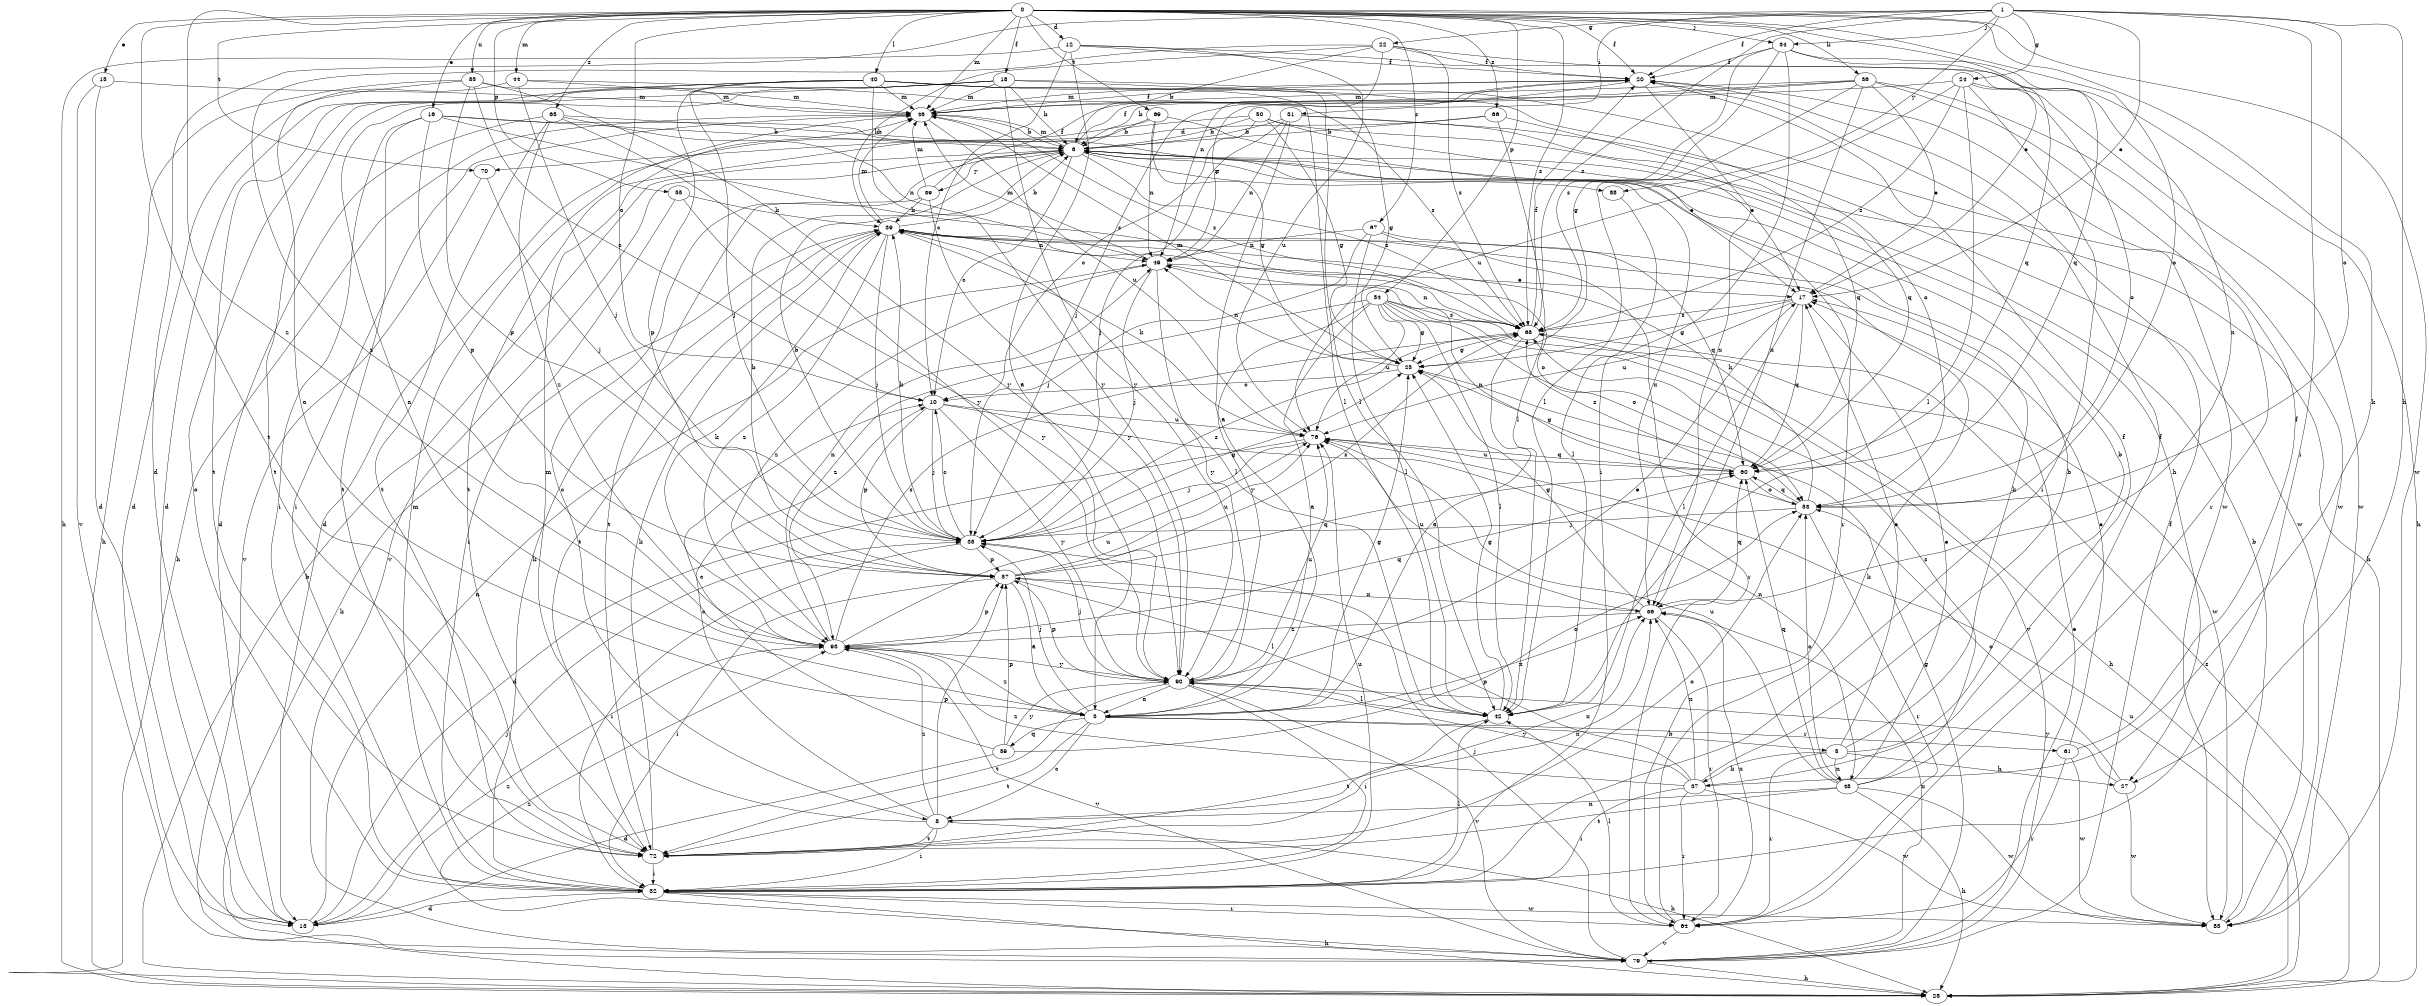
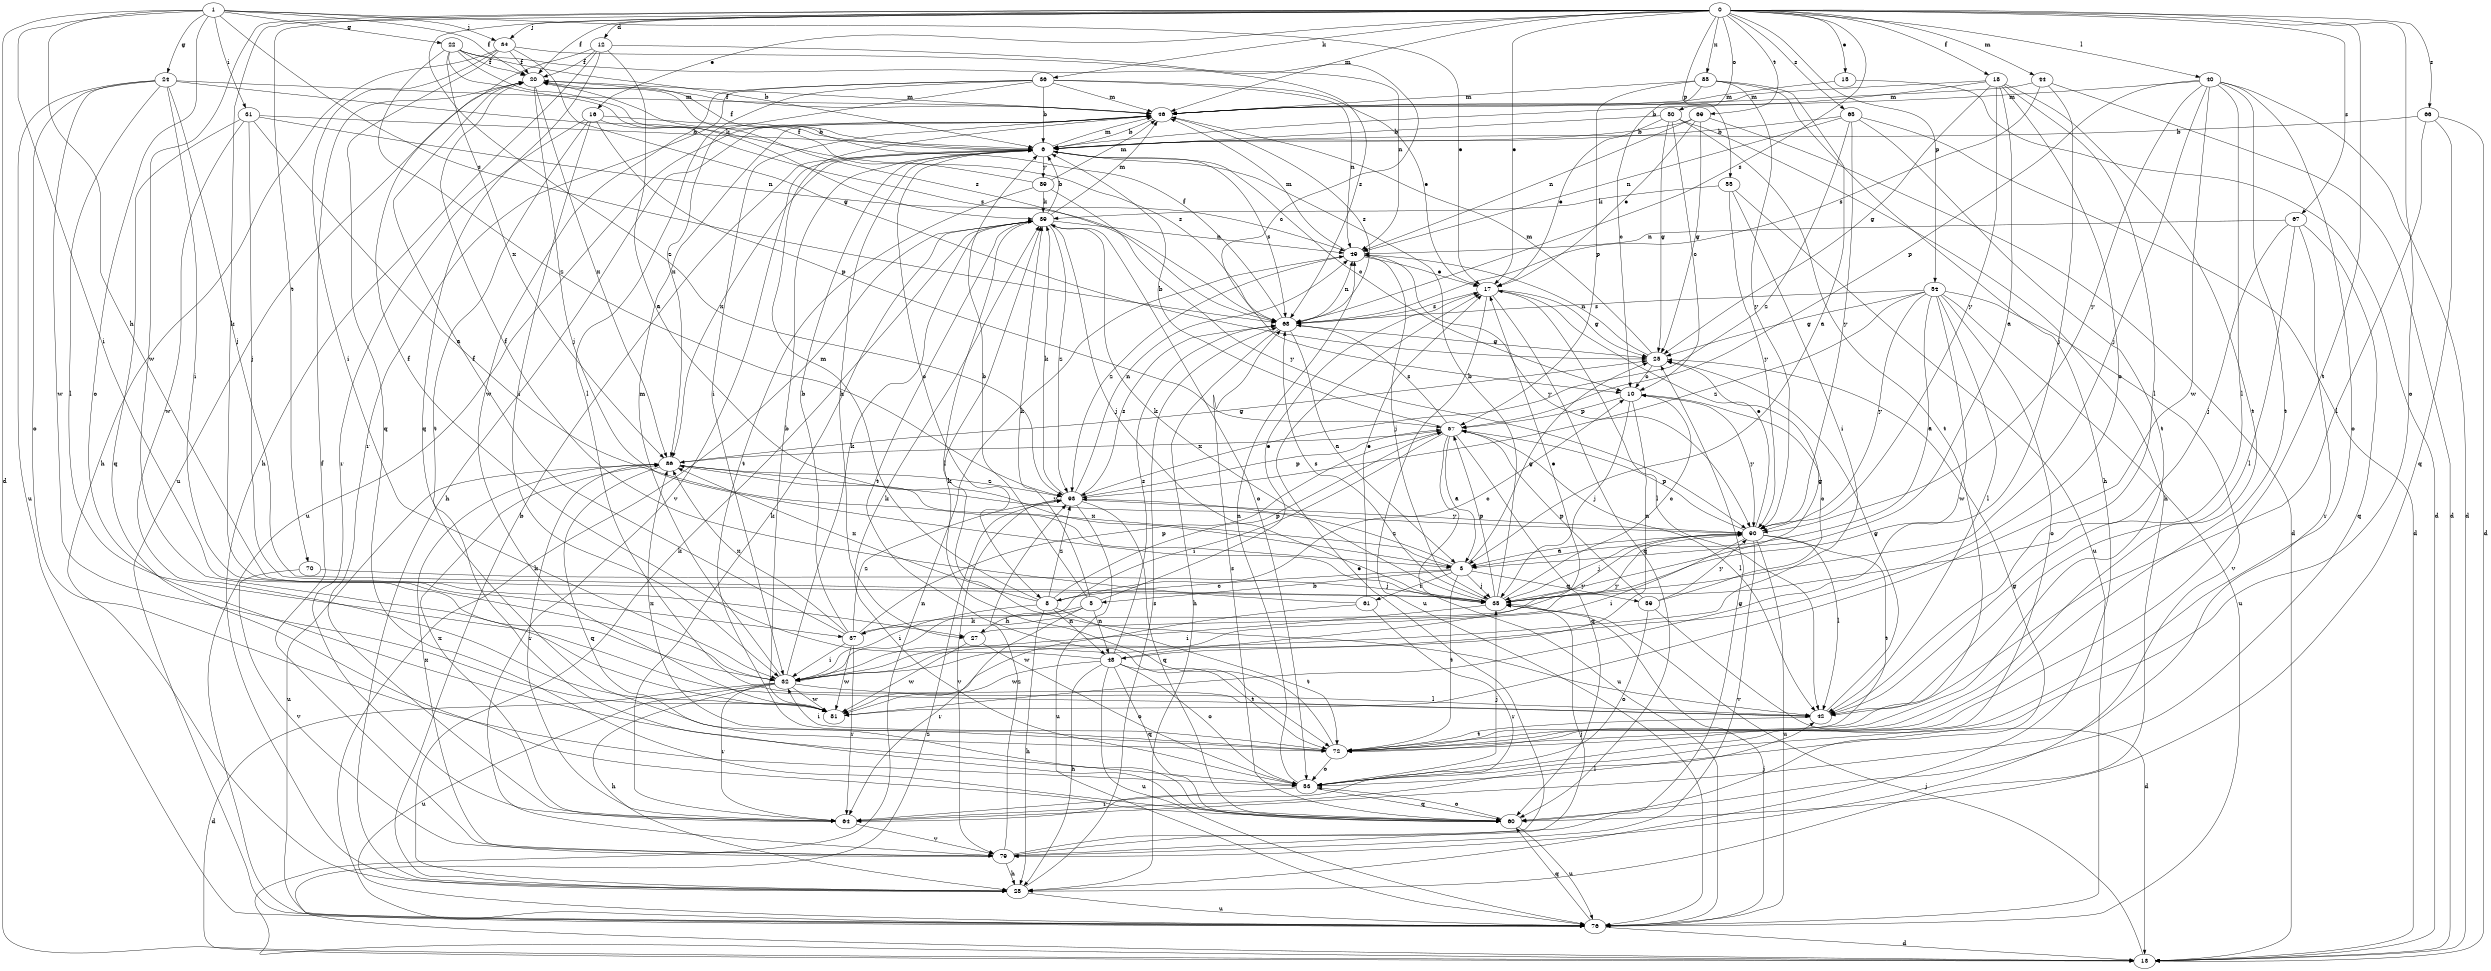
edge "66" -> "70": now "66" -> "13"
node "88": removed
edge "0" -> "10": now "0" -> "50"
edge "10" -> "76": now "55" -> "76"
edge "86" -> "90": added, label "y"
edge "24" -> "35": added, label "j"
edge "48" -> "8": reversed
node "83": label "83" -> "81"
edge "15" -> "79": removed, label "v"
